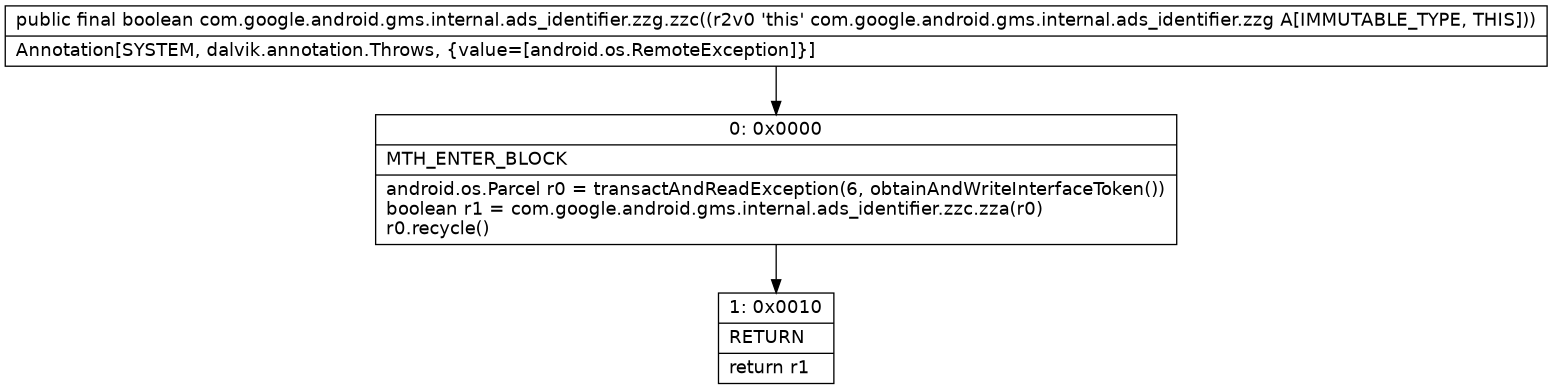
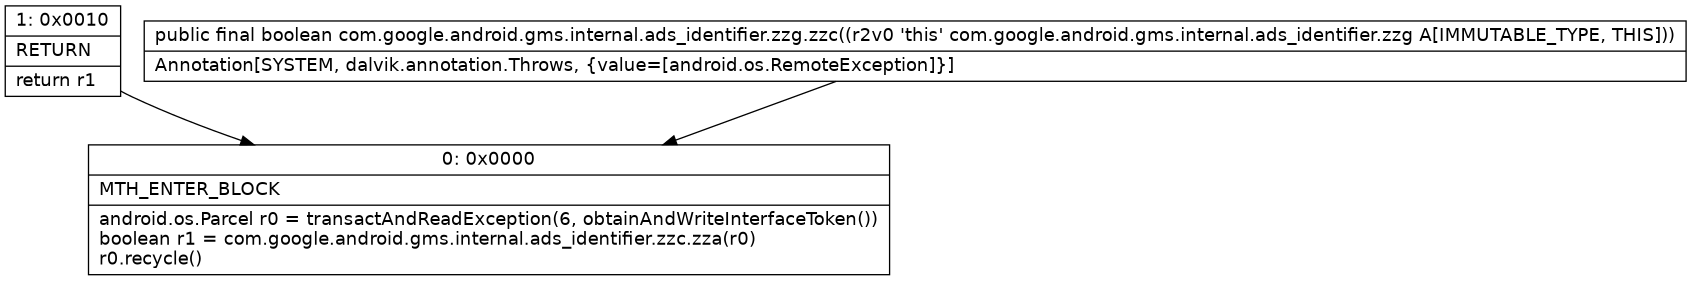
edge "0: 0x0000" -> "1: 0x0010": reversed
